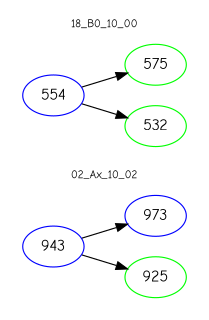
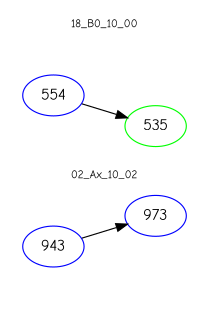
node "575": removed
node "532": label "532" -> "535"
node "925": removed
